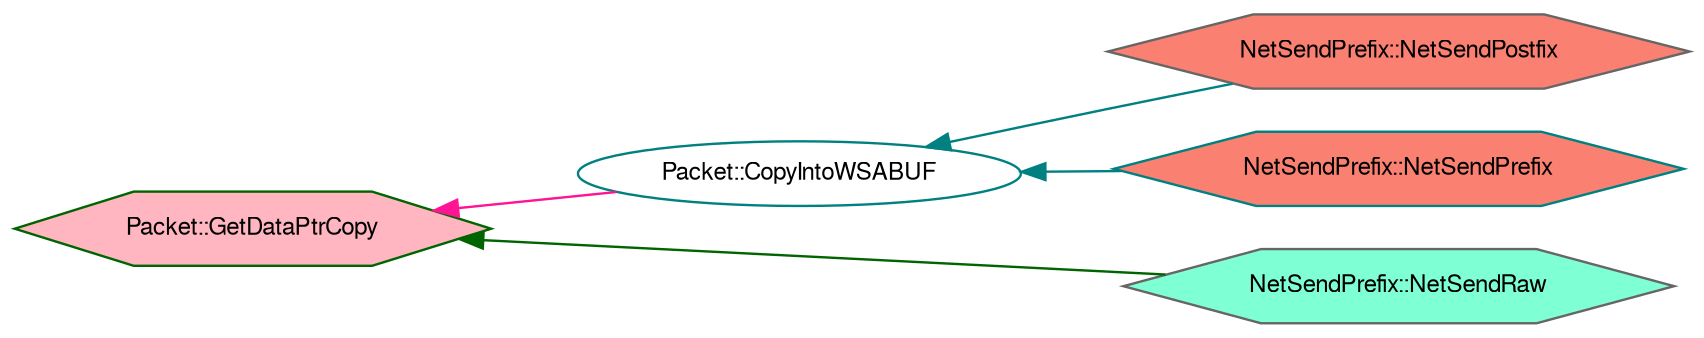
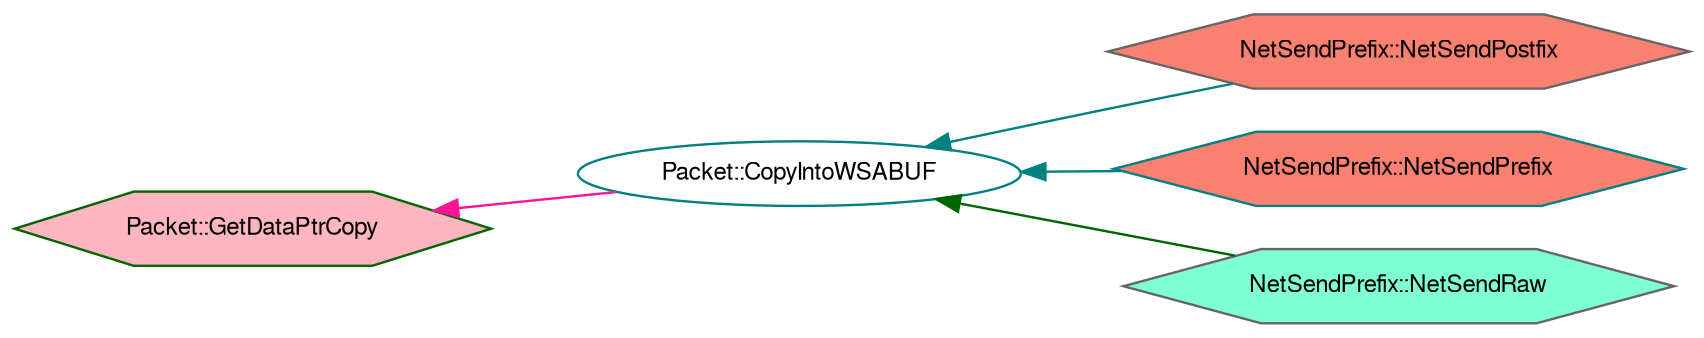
edge "NetSendPrefix::NetSendRaw" -> "Packet::GetDataPtrCopy": now "NetSendPrefix::NetSendRaw" -> "Packet::CopyIntoWSABUF"
